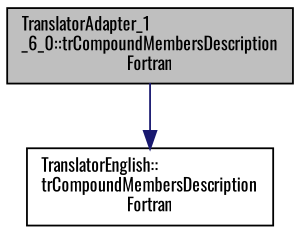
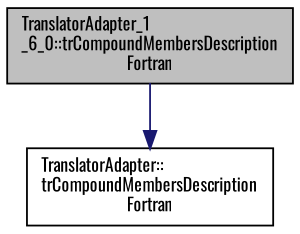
node "TranslatorEnglish:: trCompoundMembersDescription Fortran": label "TranslatorEnglish:: trCompoundMembersDescription Fortran" -> "TranslatorAdapter:: trCompoundMembersDescription Fortran"
